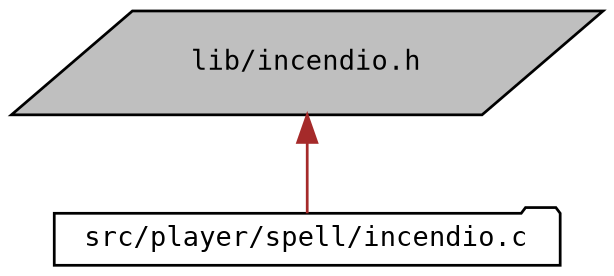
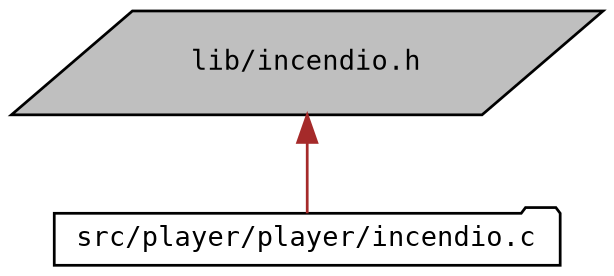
node "src/player/spell/incendio.c": label "src/player/spell/incendio.c" -> "src/player/player/incendio.c"
